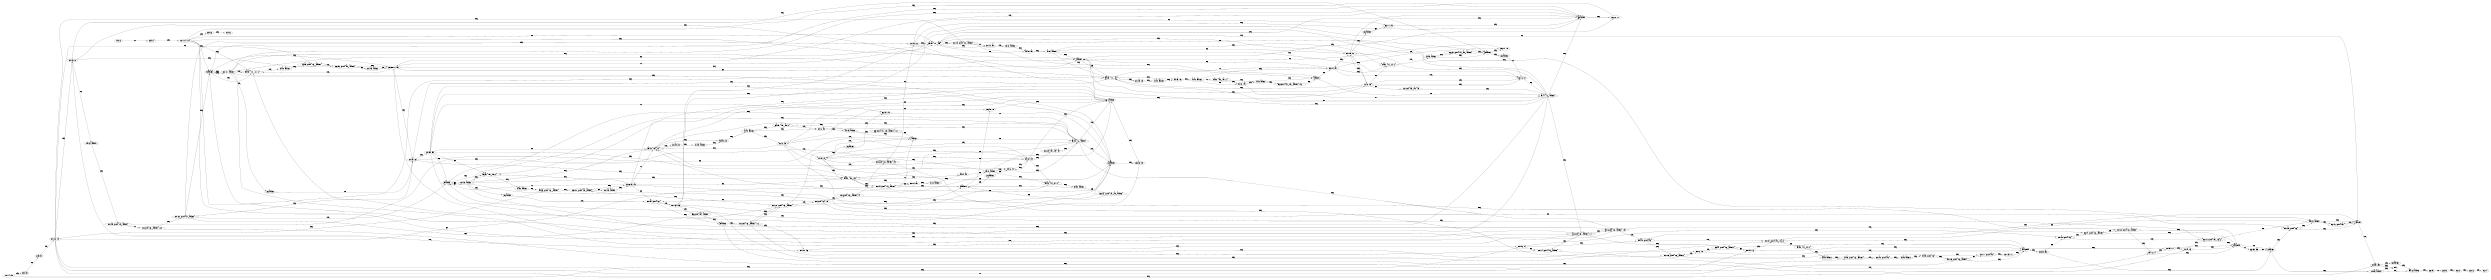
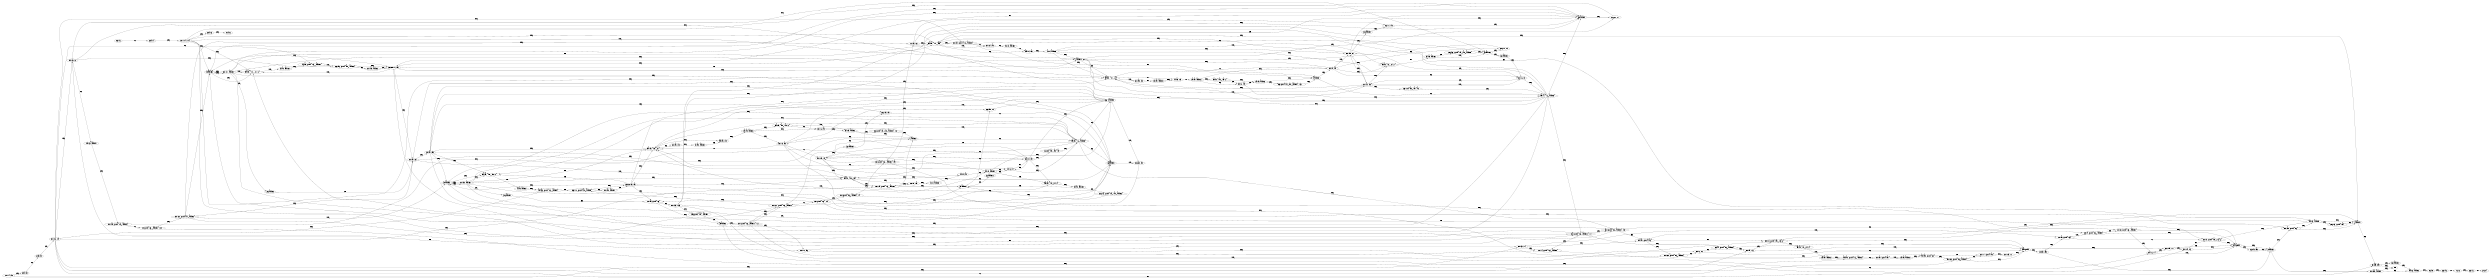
node "push r15": label "push r15" -> "nop r15"
node "xor ebx , ebx": label "xor ebx , ebx" -> "xor rax , ebx"
